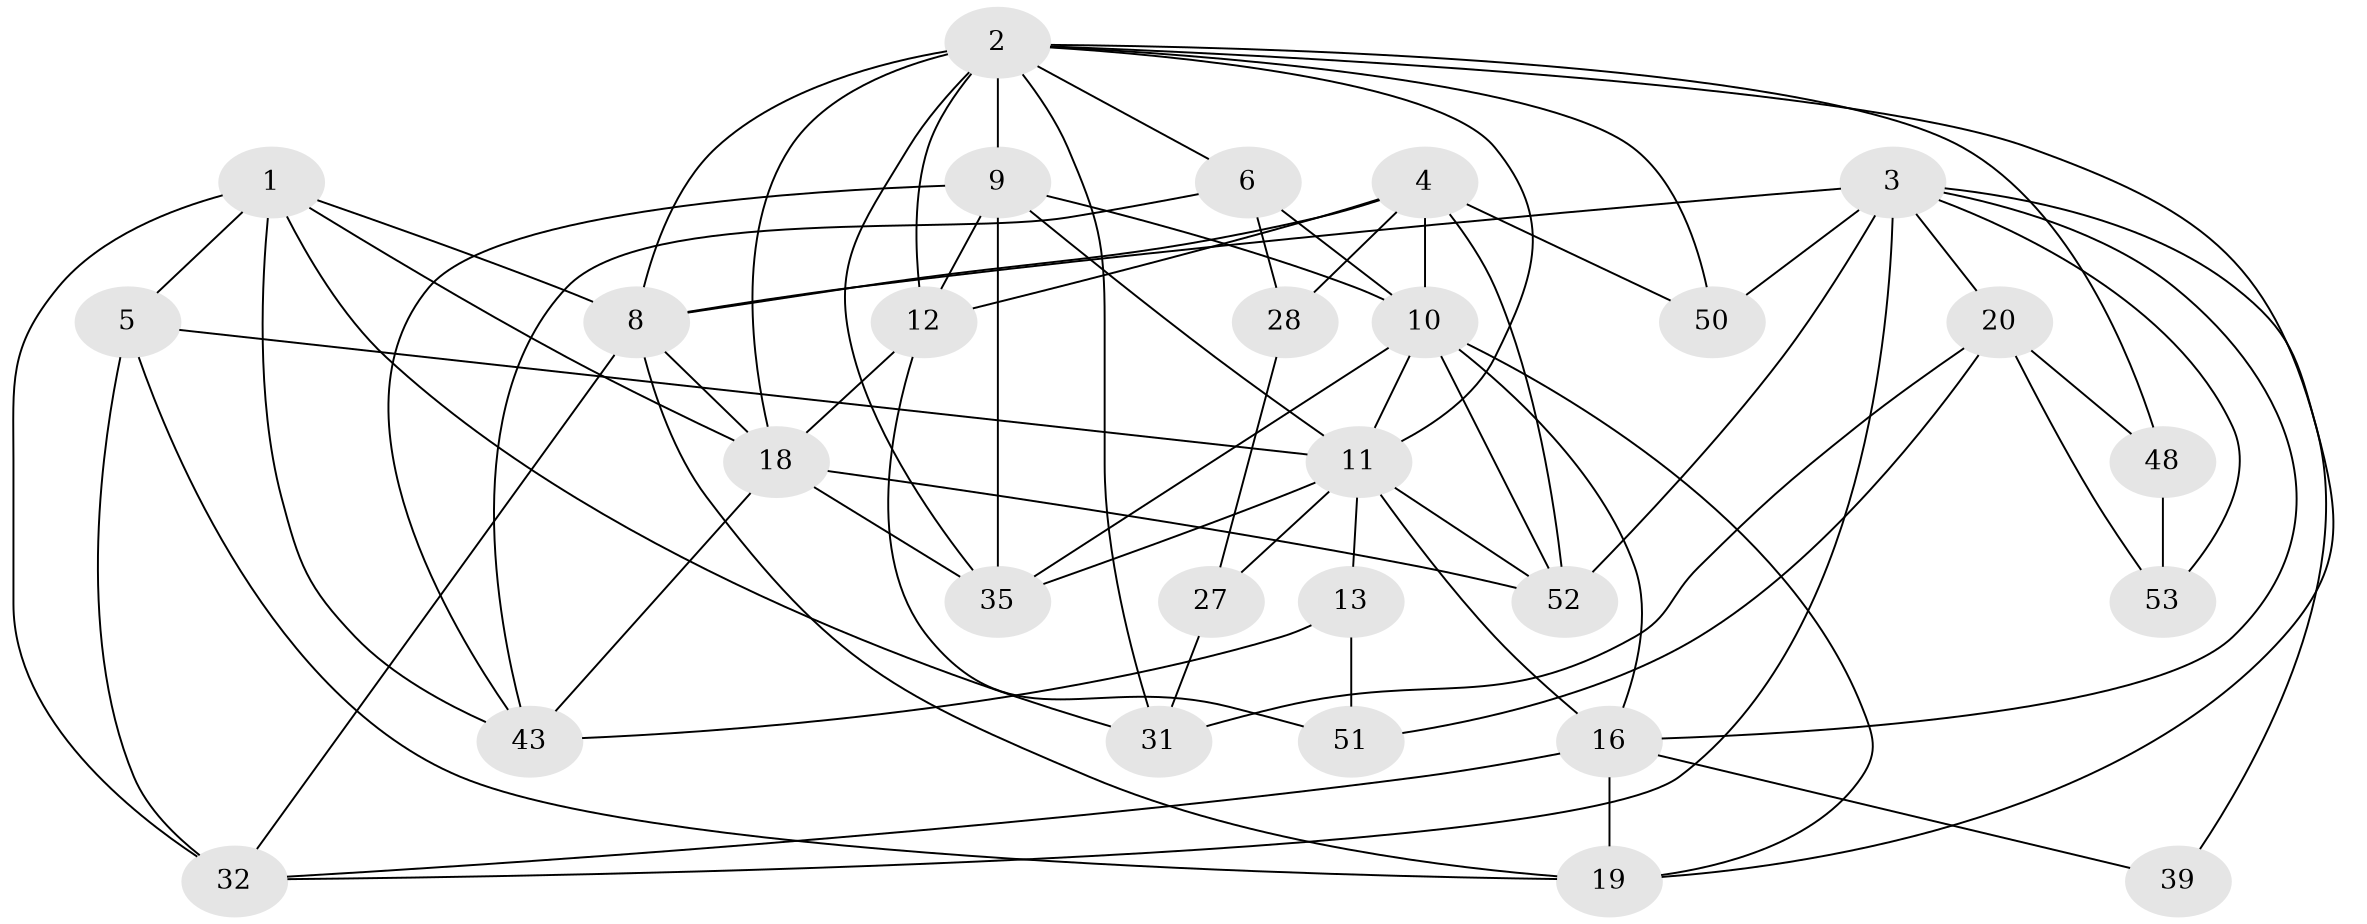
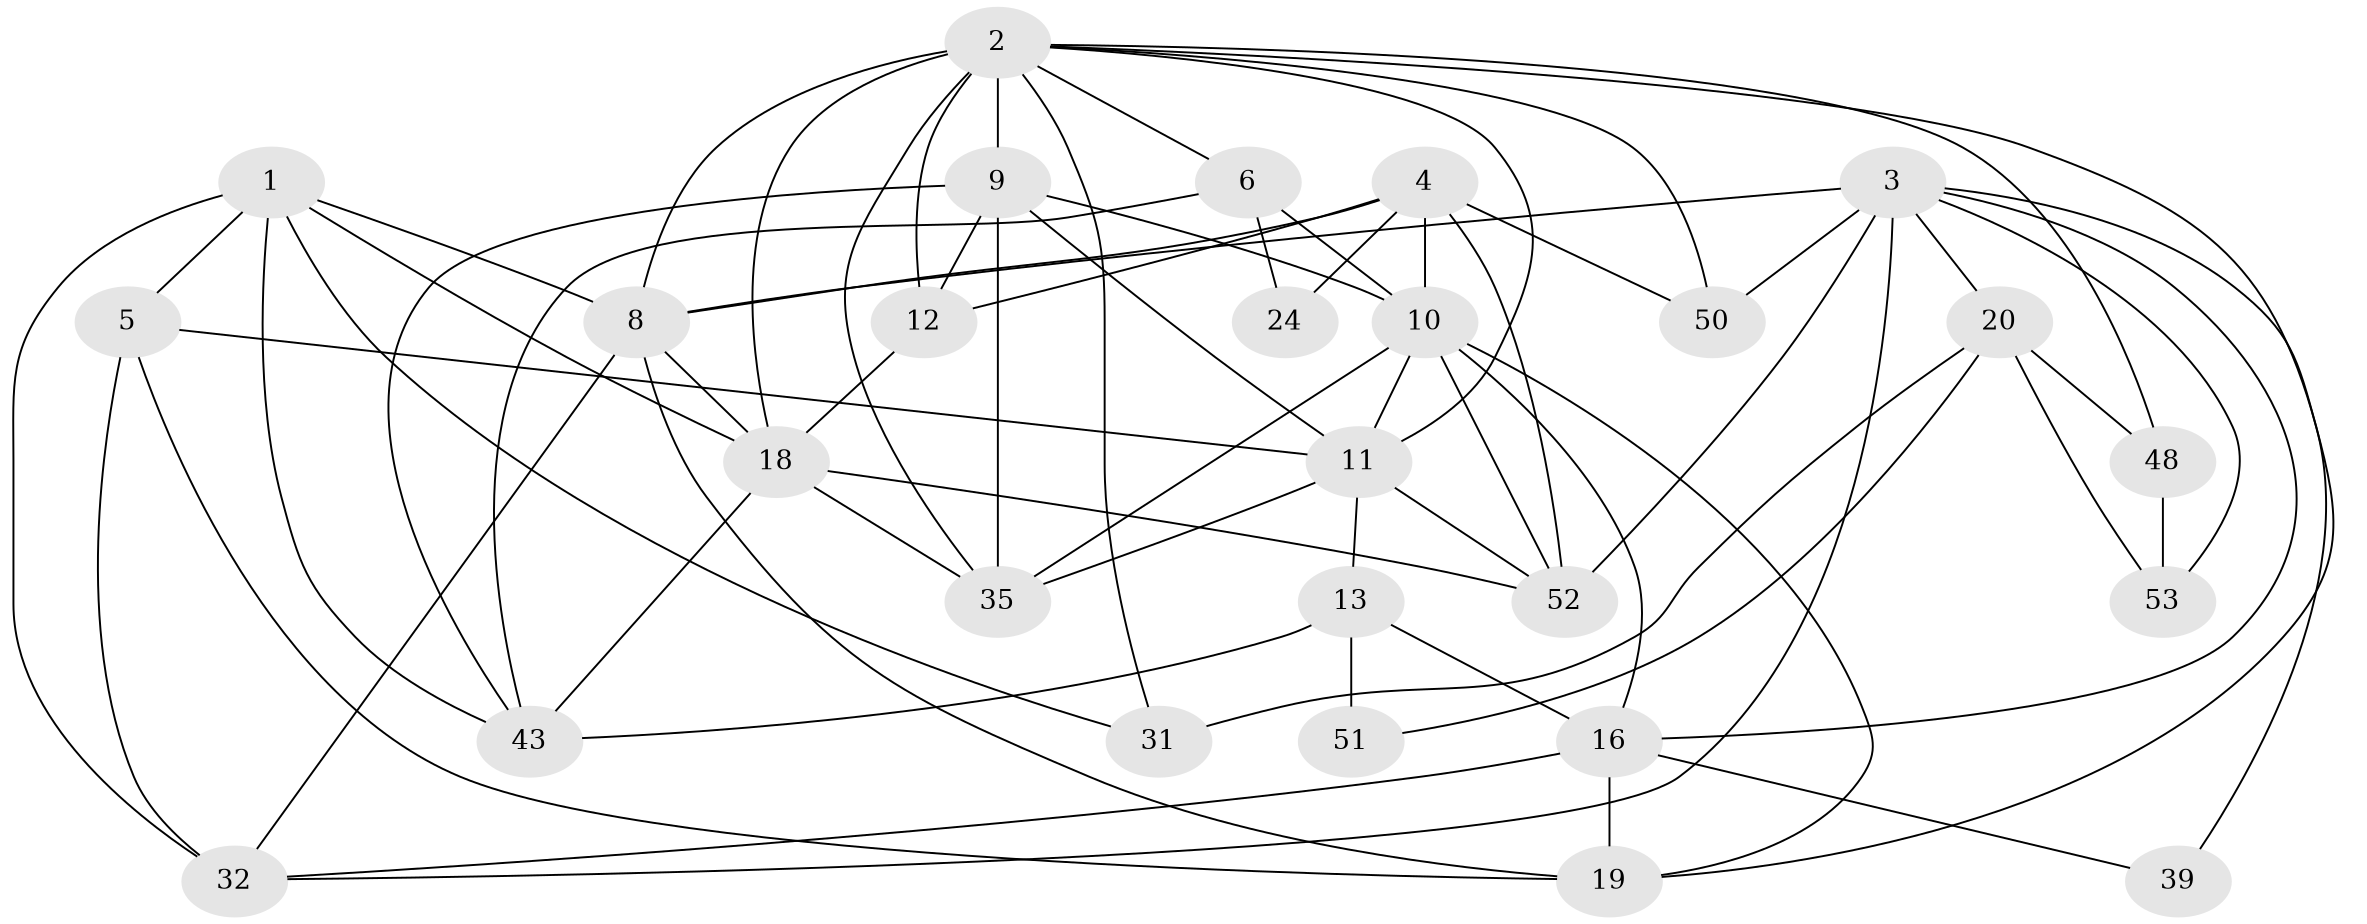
node "28": label "28" -> "24"
node "27": removed
edge "11" -- "16": now "13" -- "16"
edge "12" -- "51": removed
